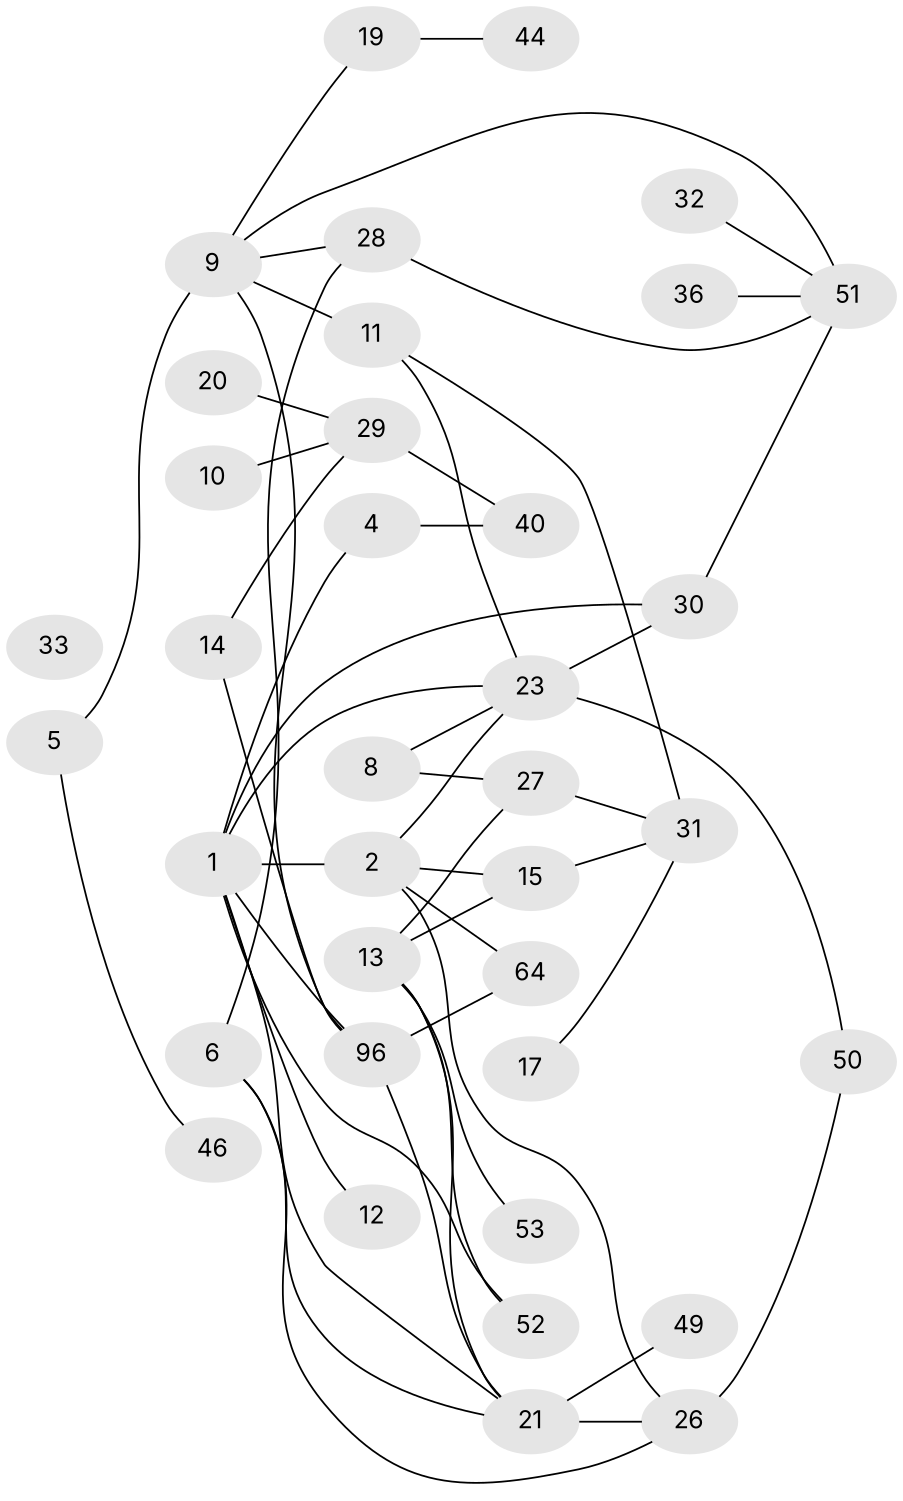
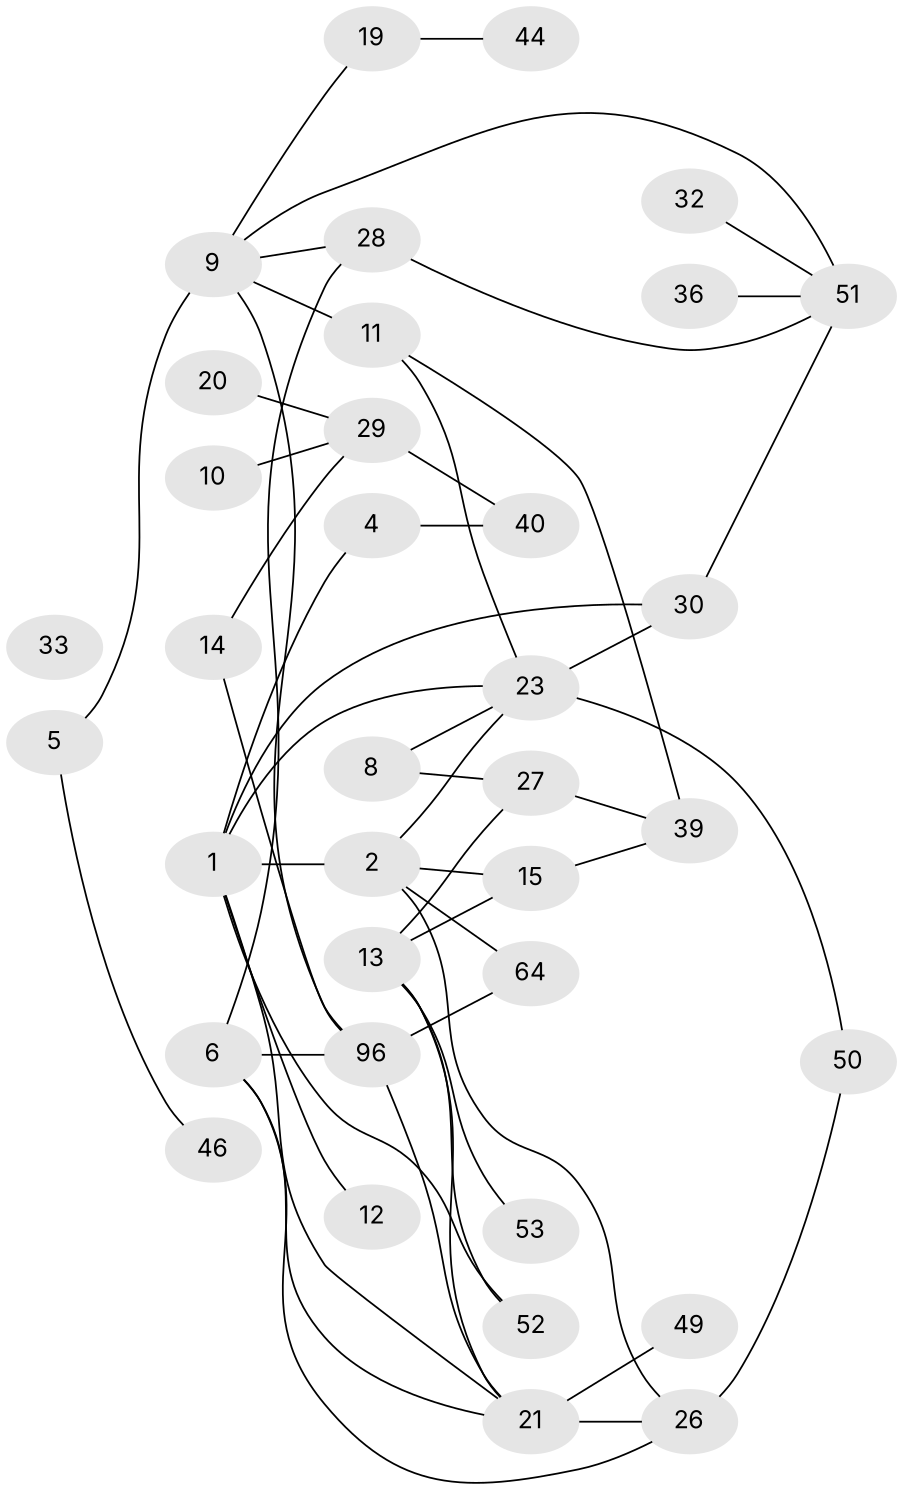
node "31": label "31" -> "39"
edge "1" -- "96": now "6" -- "96"
node "17": removed
